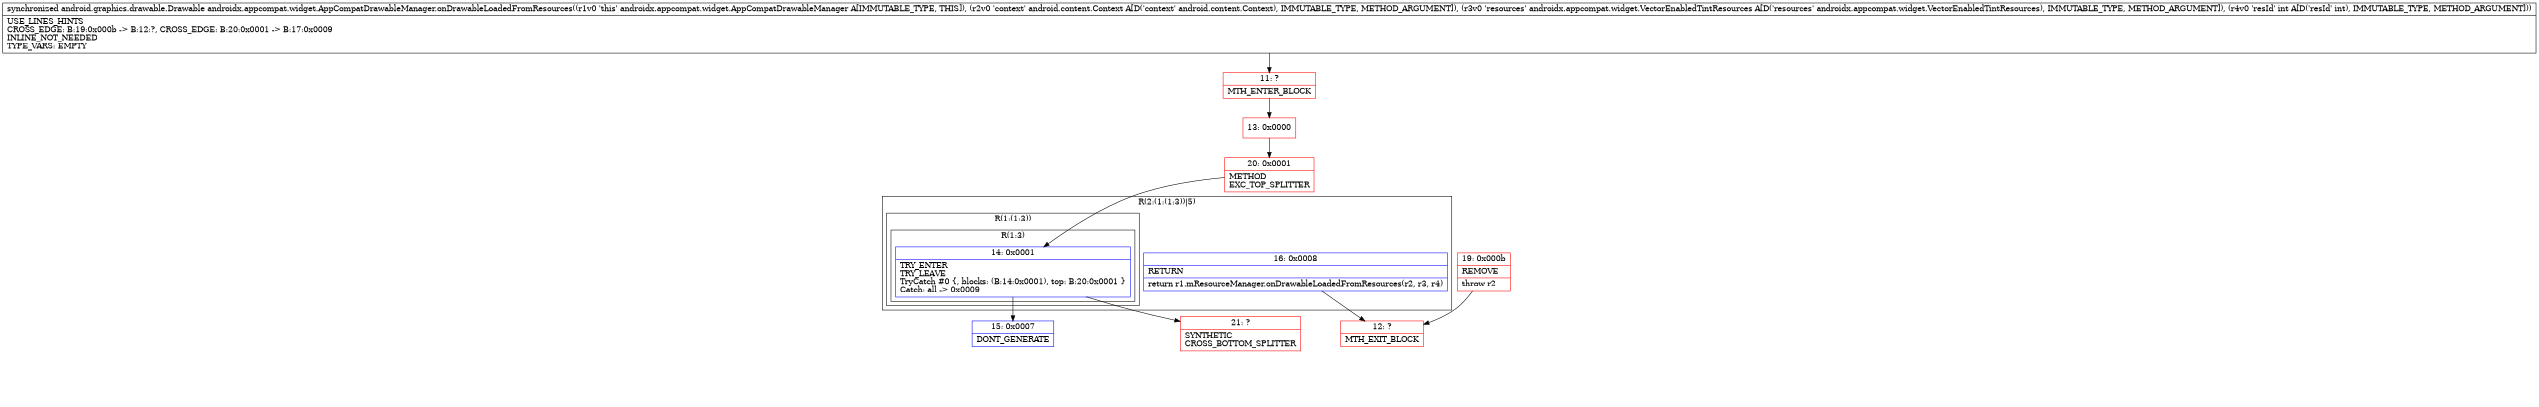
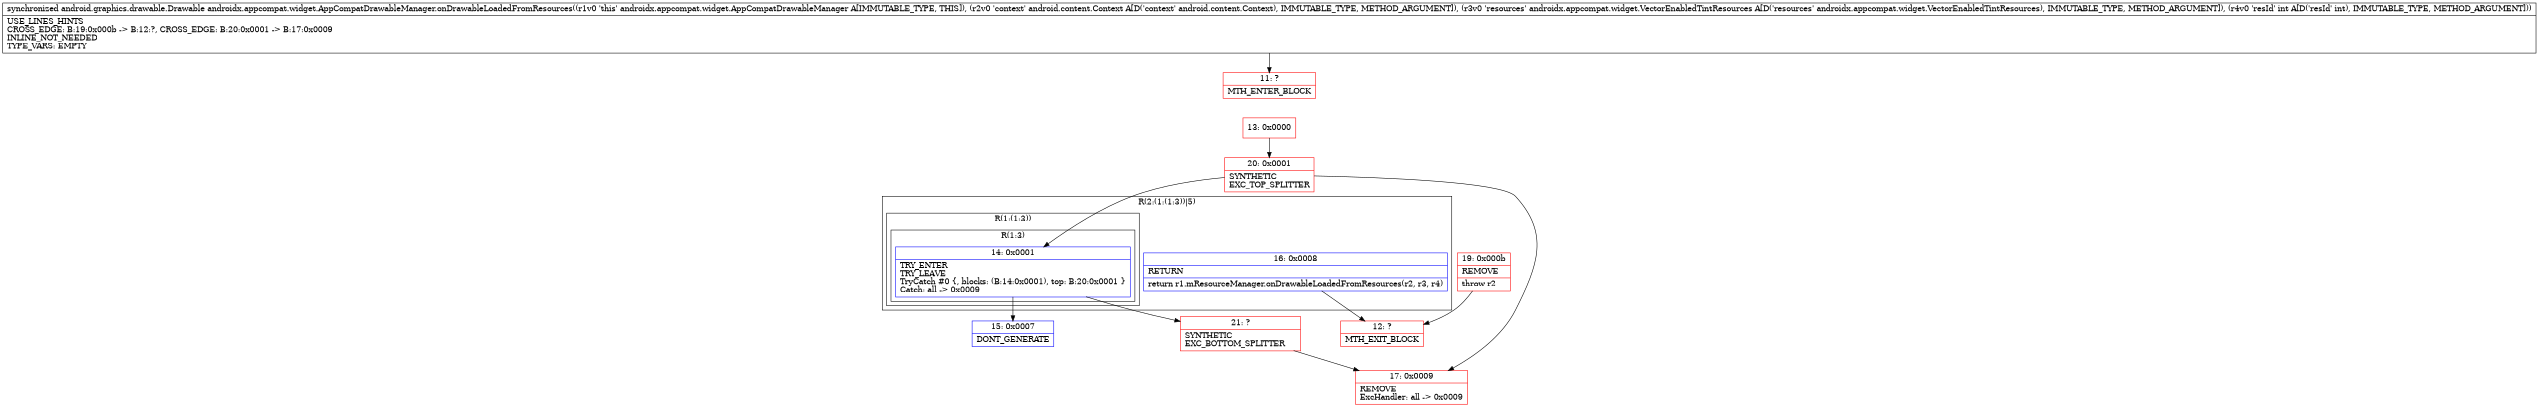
edge "11: ?" -> "13: 0x0000": removed
node "20: 0x0001": text "METHOD" -> "SYNTHETIC"
node "21: ?": text "CROSS_BOTTOM_SPLITTER" -> "EXC_BOTTOM_SPLITTER"
node "17: 0x0009": added
